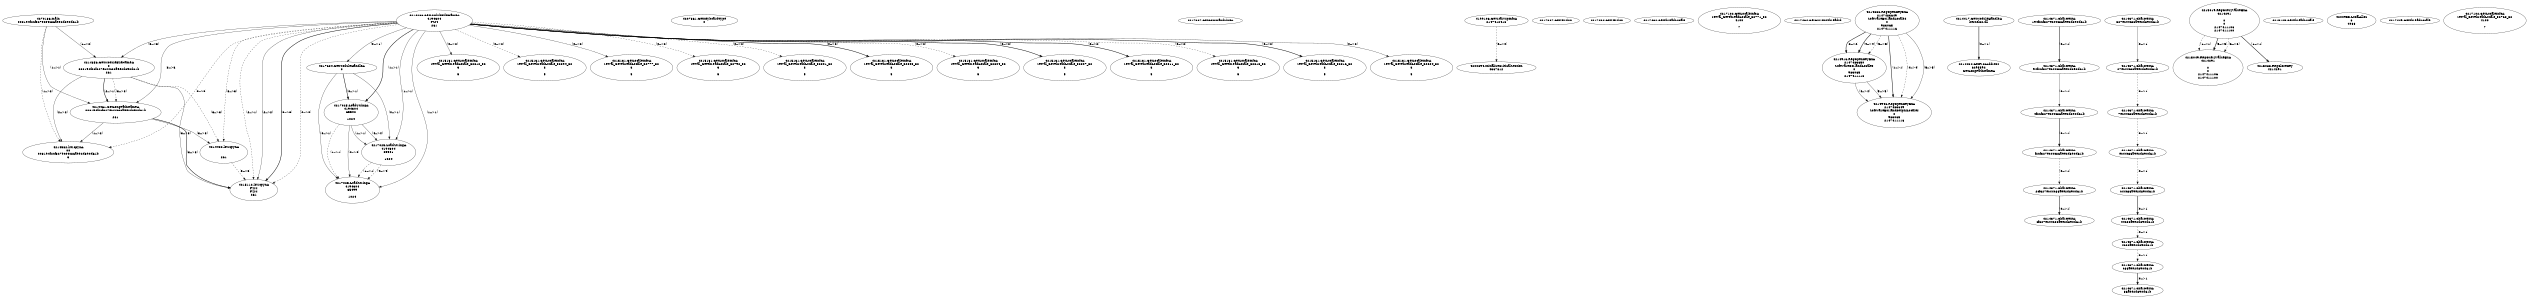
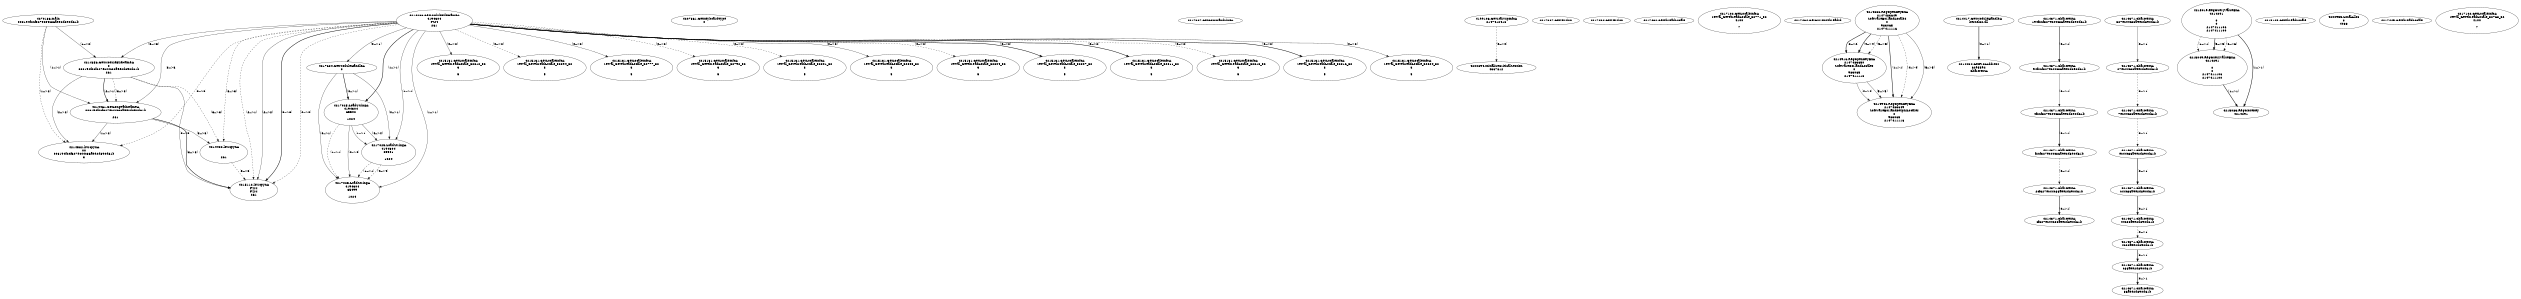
edge "4214286.GetModuleFileNameA 4194304 PZM 261" -> "4215131.GetLocaleInfoA retval_GetThreadLocale_32803_32 3 5": style bold -> solid
node "4214434.GetProcAddress 6295592 GetLongPathNameA": label "4214434.GetProcAddress 6295592 GetLongPathNameA" -> "4214434.GetProcAddress 6295592 CharNextA"
edge "4215049.RegQueryValueExA 4214291 0 0 2147411106 2147411100" -> "4215083.RegCloseKey 4214291": added, label "(1-->1)"
edge "4214371.CharNextA ec44c86a9e2d890d61b" -> "4214371.CharNextA c44c86a9e2d890d61b": style dashed -> bold
edge "4214371.CharNextA 4c86a9e2d890d61b" -> "4214371.CharNextA c86a9e2d890d61b": style dashed -> bold
